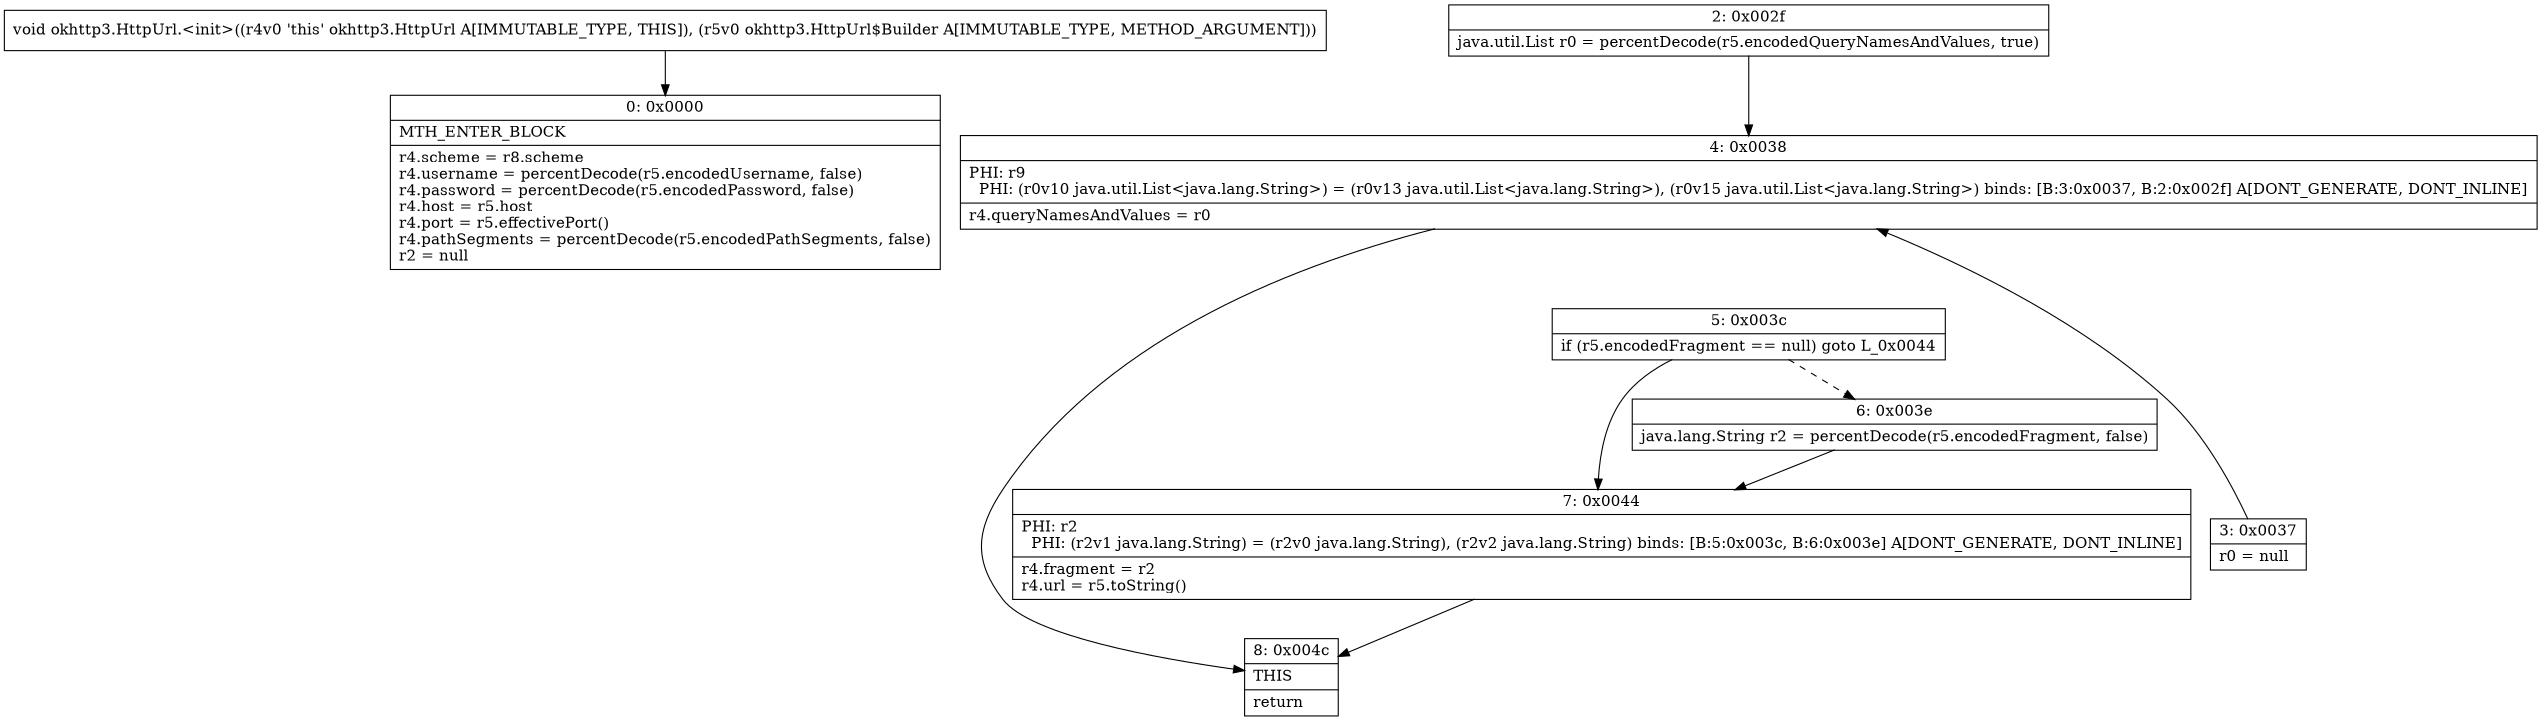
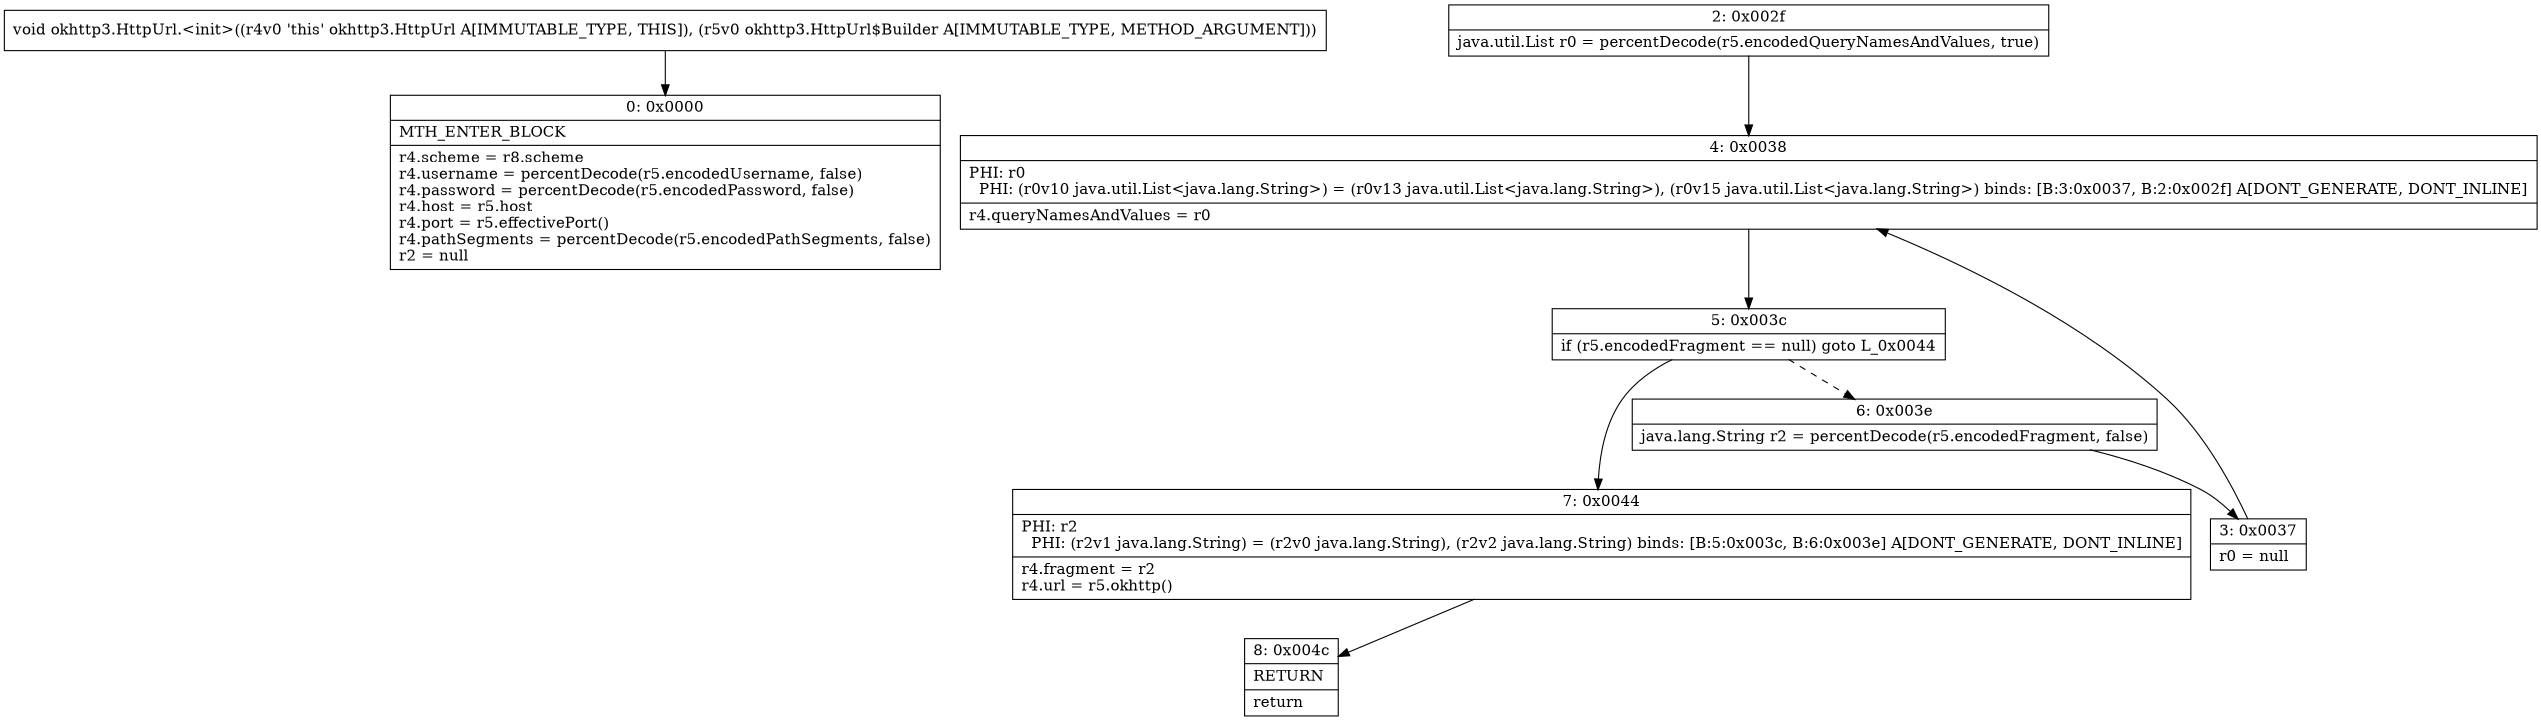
node "4: 0x0038": text "PHI: r9" -> "PHI: r0"
edge "4: 0x0038" -> "8: 0x004c": now "4: 0x0038" -> "5: 0x003c"
edge "6: 0x003e" -> "7: 0x0044": now "6: 0x003e" -> "3: 0x0037"
node "7: 0x0044": text "r4.url = r5.toString()" -> "r4.url = r5.okhttp()"
node "8: 0x004c": text "THIS" -> "RETURN"
